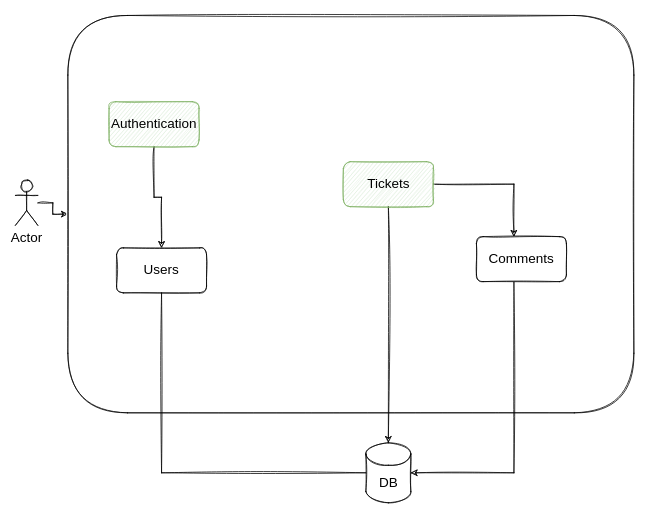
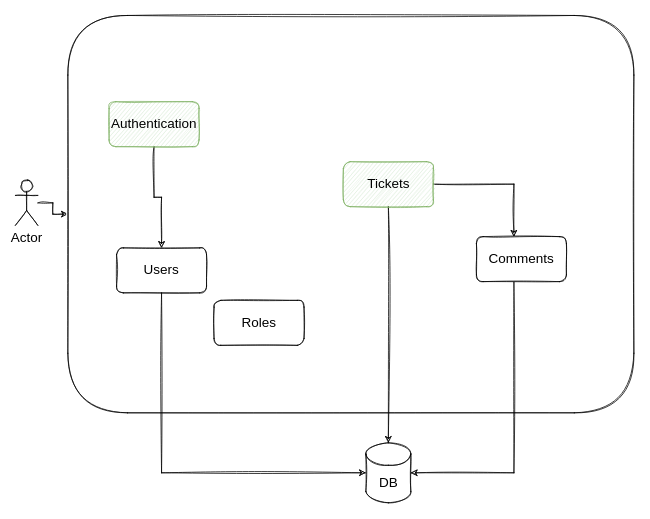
node "Roles": added
edge "Users" -- "DB": arrowhead none -> classic
